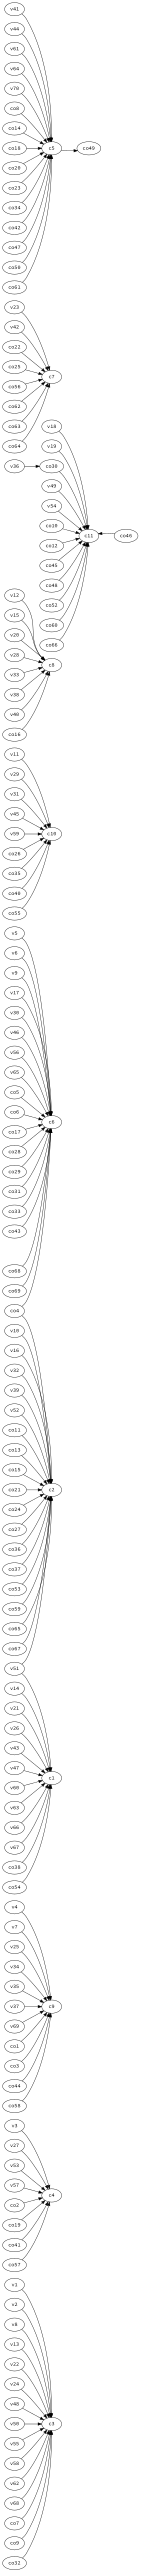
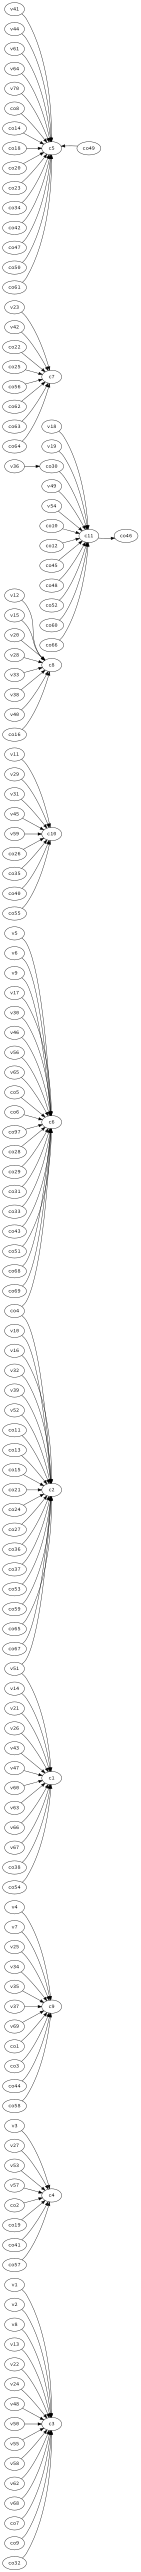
edge "c5" -> "co49": reversed
edge "co46" -> "c11": reversed
node "co17": label "co17" -> "co97"
node "co51": added
